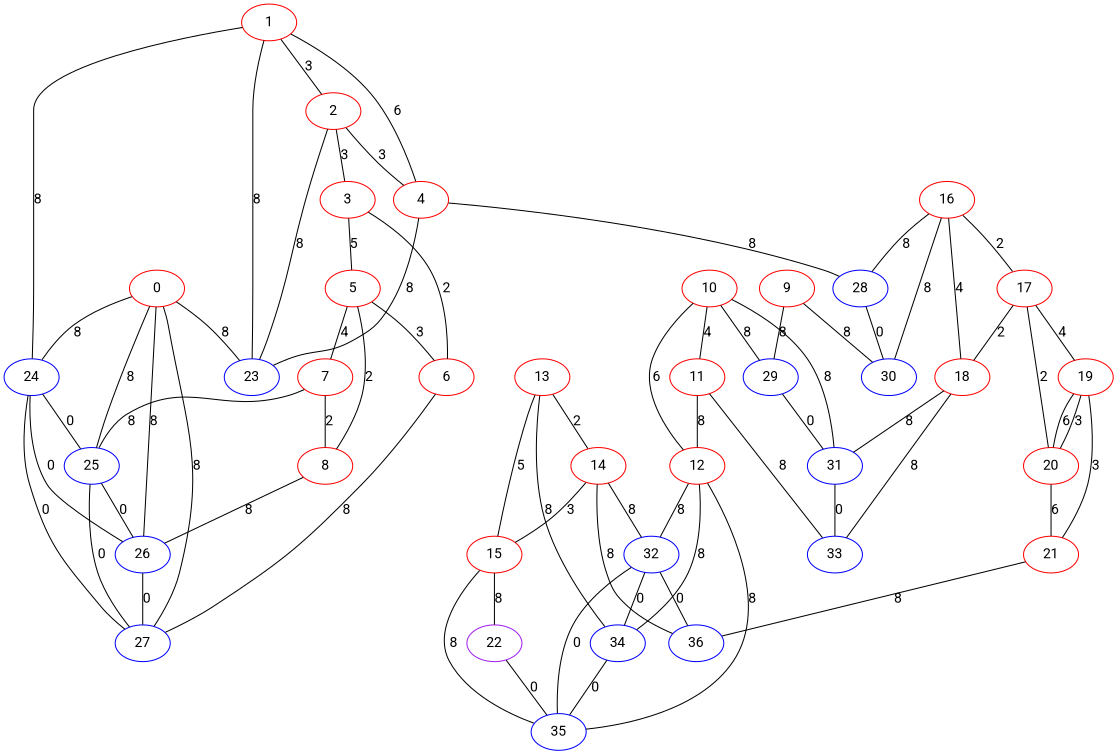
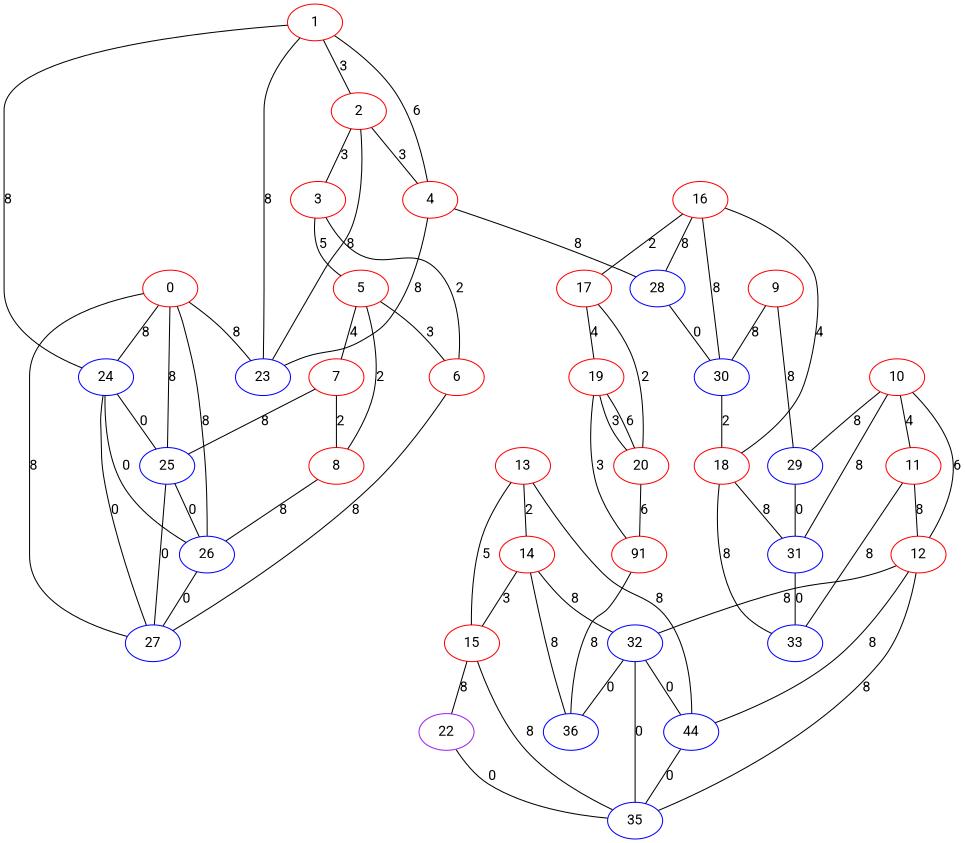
edge "17" -- "18": now "30" -- "18"
node "21": label "21" -> "91"
node "34": label "34" -> "44"
